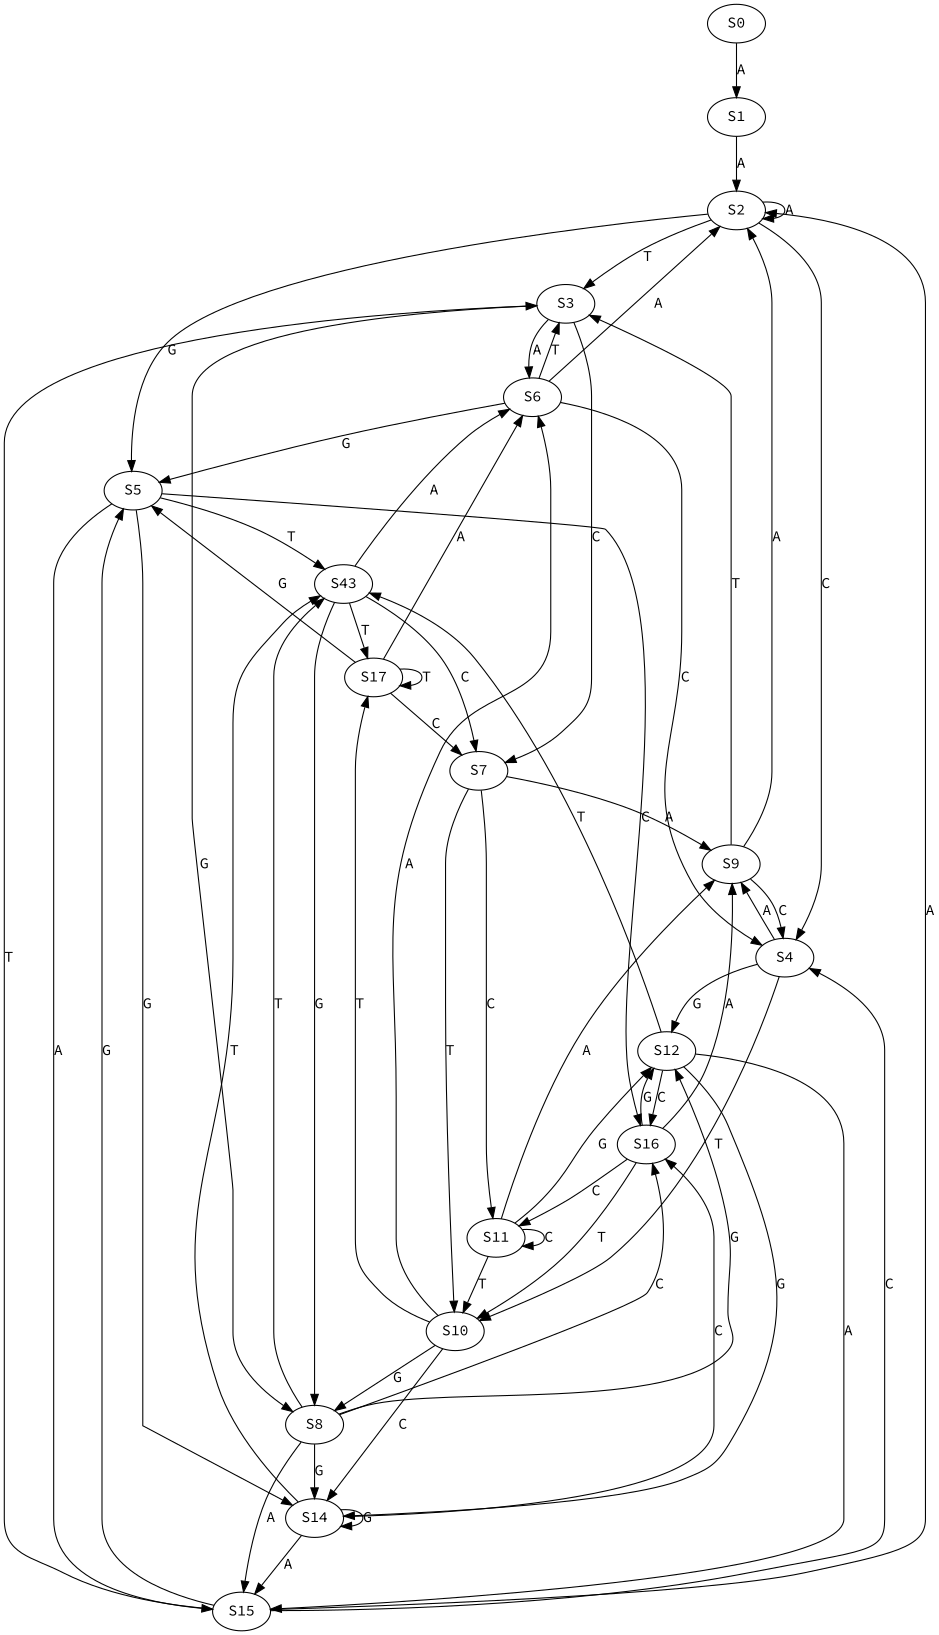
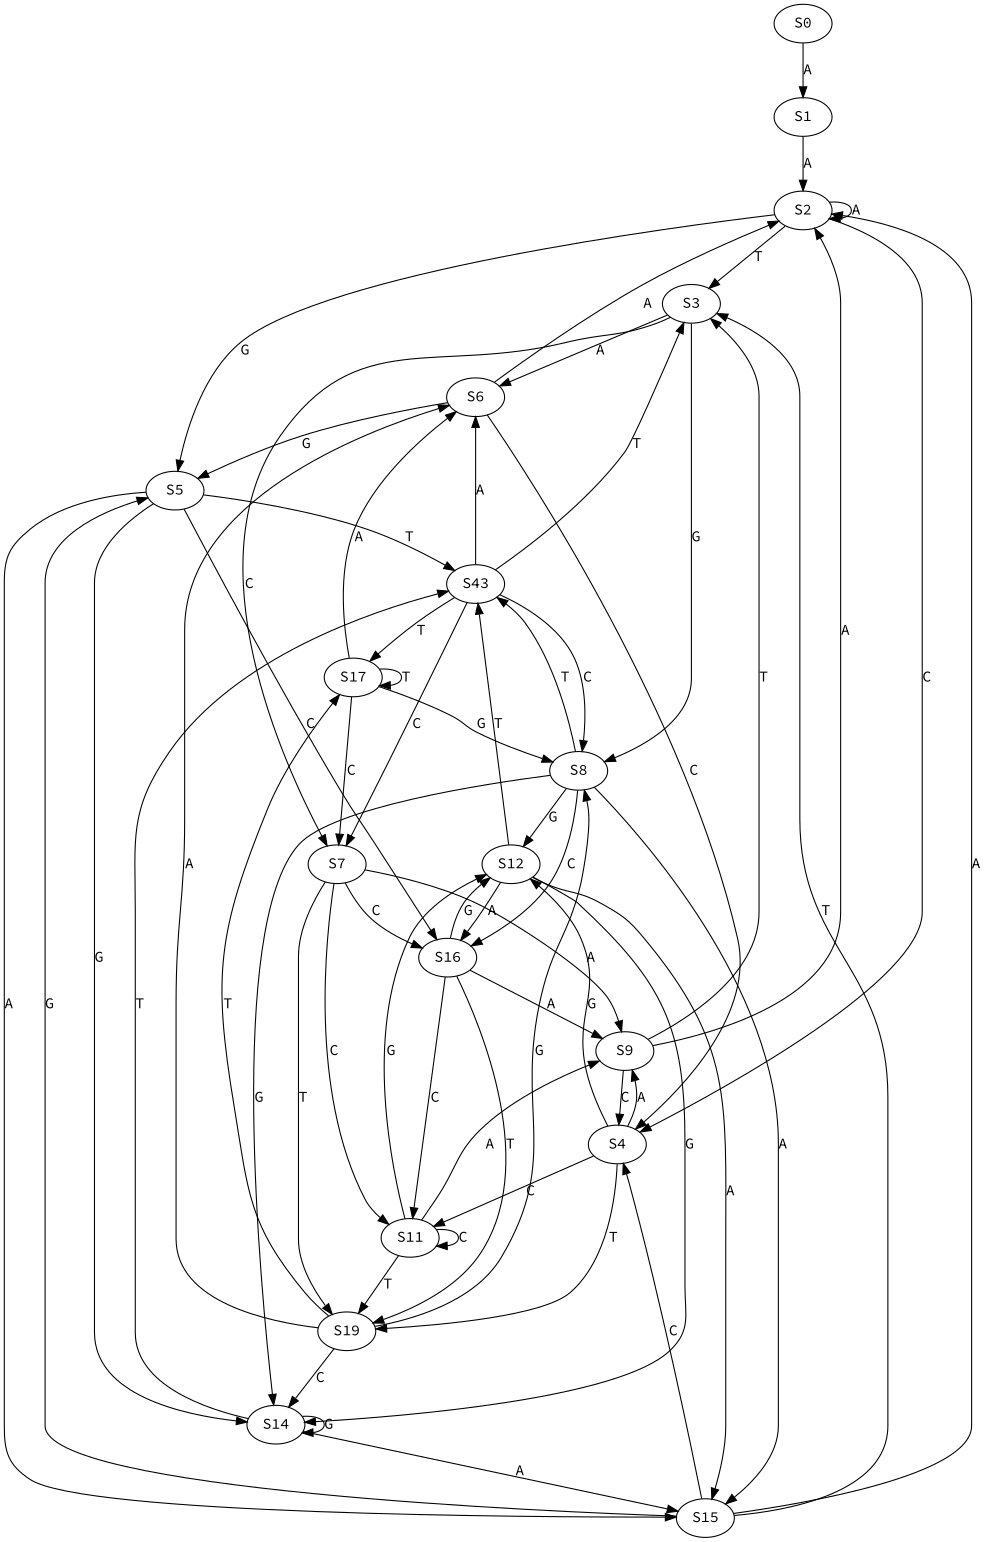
edge "S6" -> "S3": now "S43" -> "S3"
edge "S17" -> "S5": now "S17" -> "S8"
edge "S43" -> "S8": label "G" -> "C"
edge "S12" -> "S16": label "C" -> "A"
edge "S4" -> "S11": added, label "C"
node "S10": label "S10" -> "S19"
edge "S14" -> "S16": now "S7" -> "S16"
